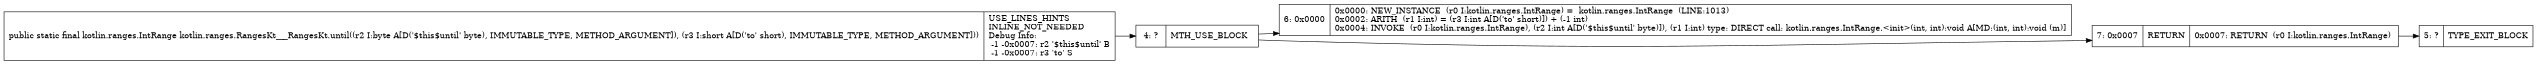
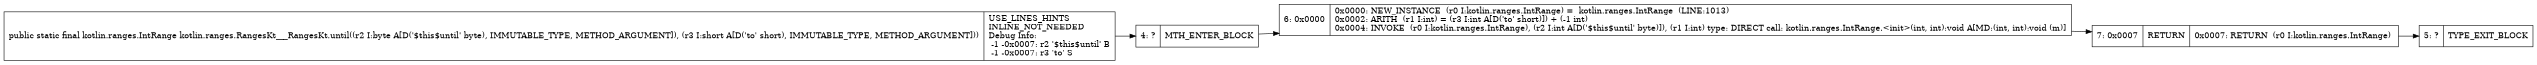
node "4: ?": text "MTH_USE_BLOCK" -> "MTH_ENTER_BLOCK"
edge "4: ?" -> "7: 0x0007": now "6: 0x0000" -> "7: 0x0007"
